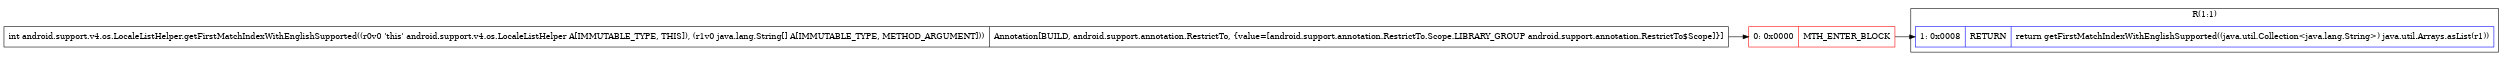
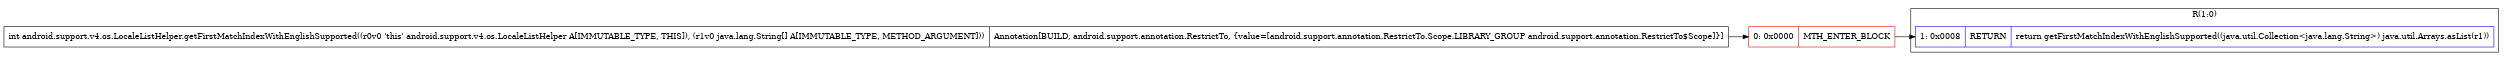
cluster "R(1:1)": label "R(1:1)" -> "R(1:0)"
